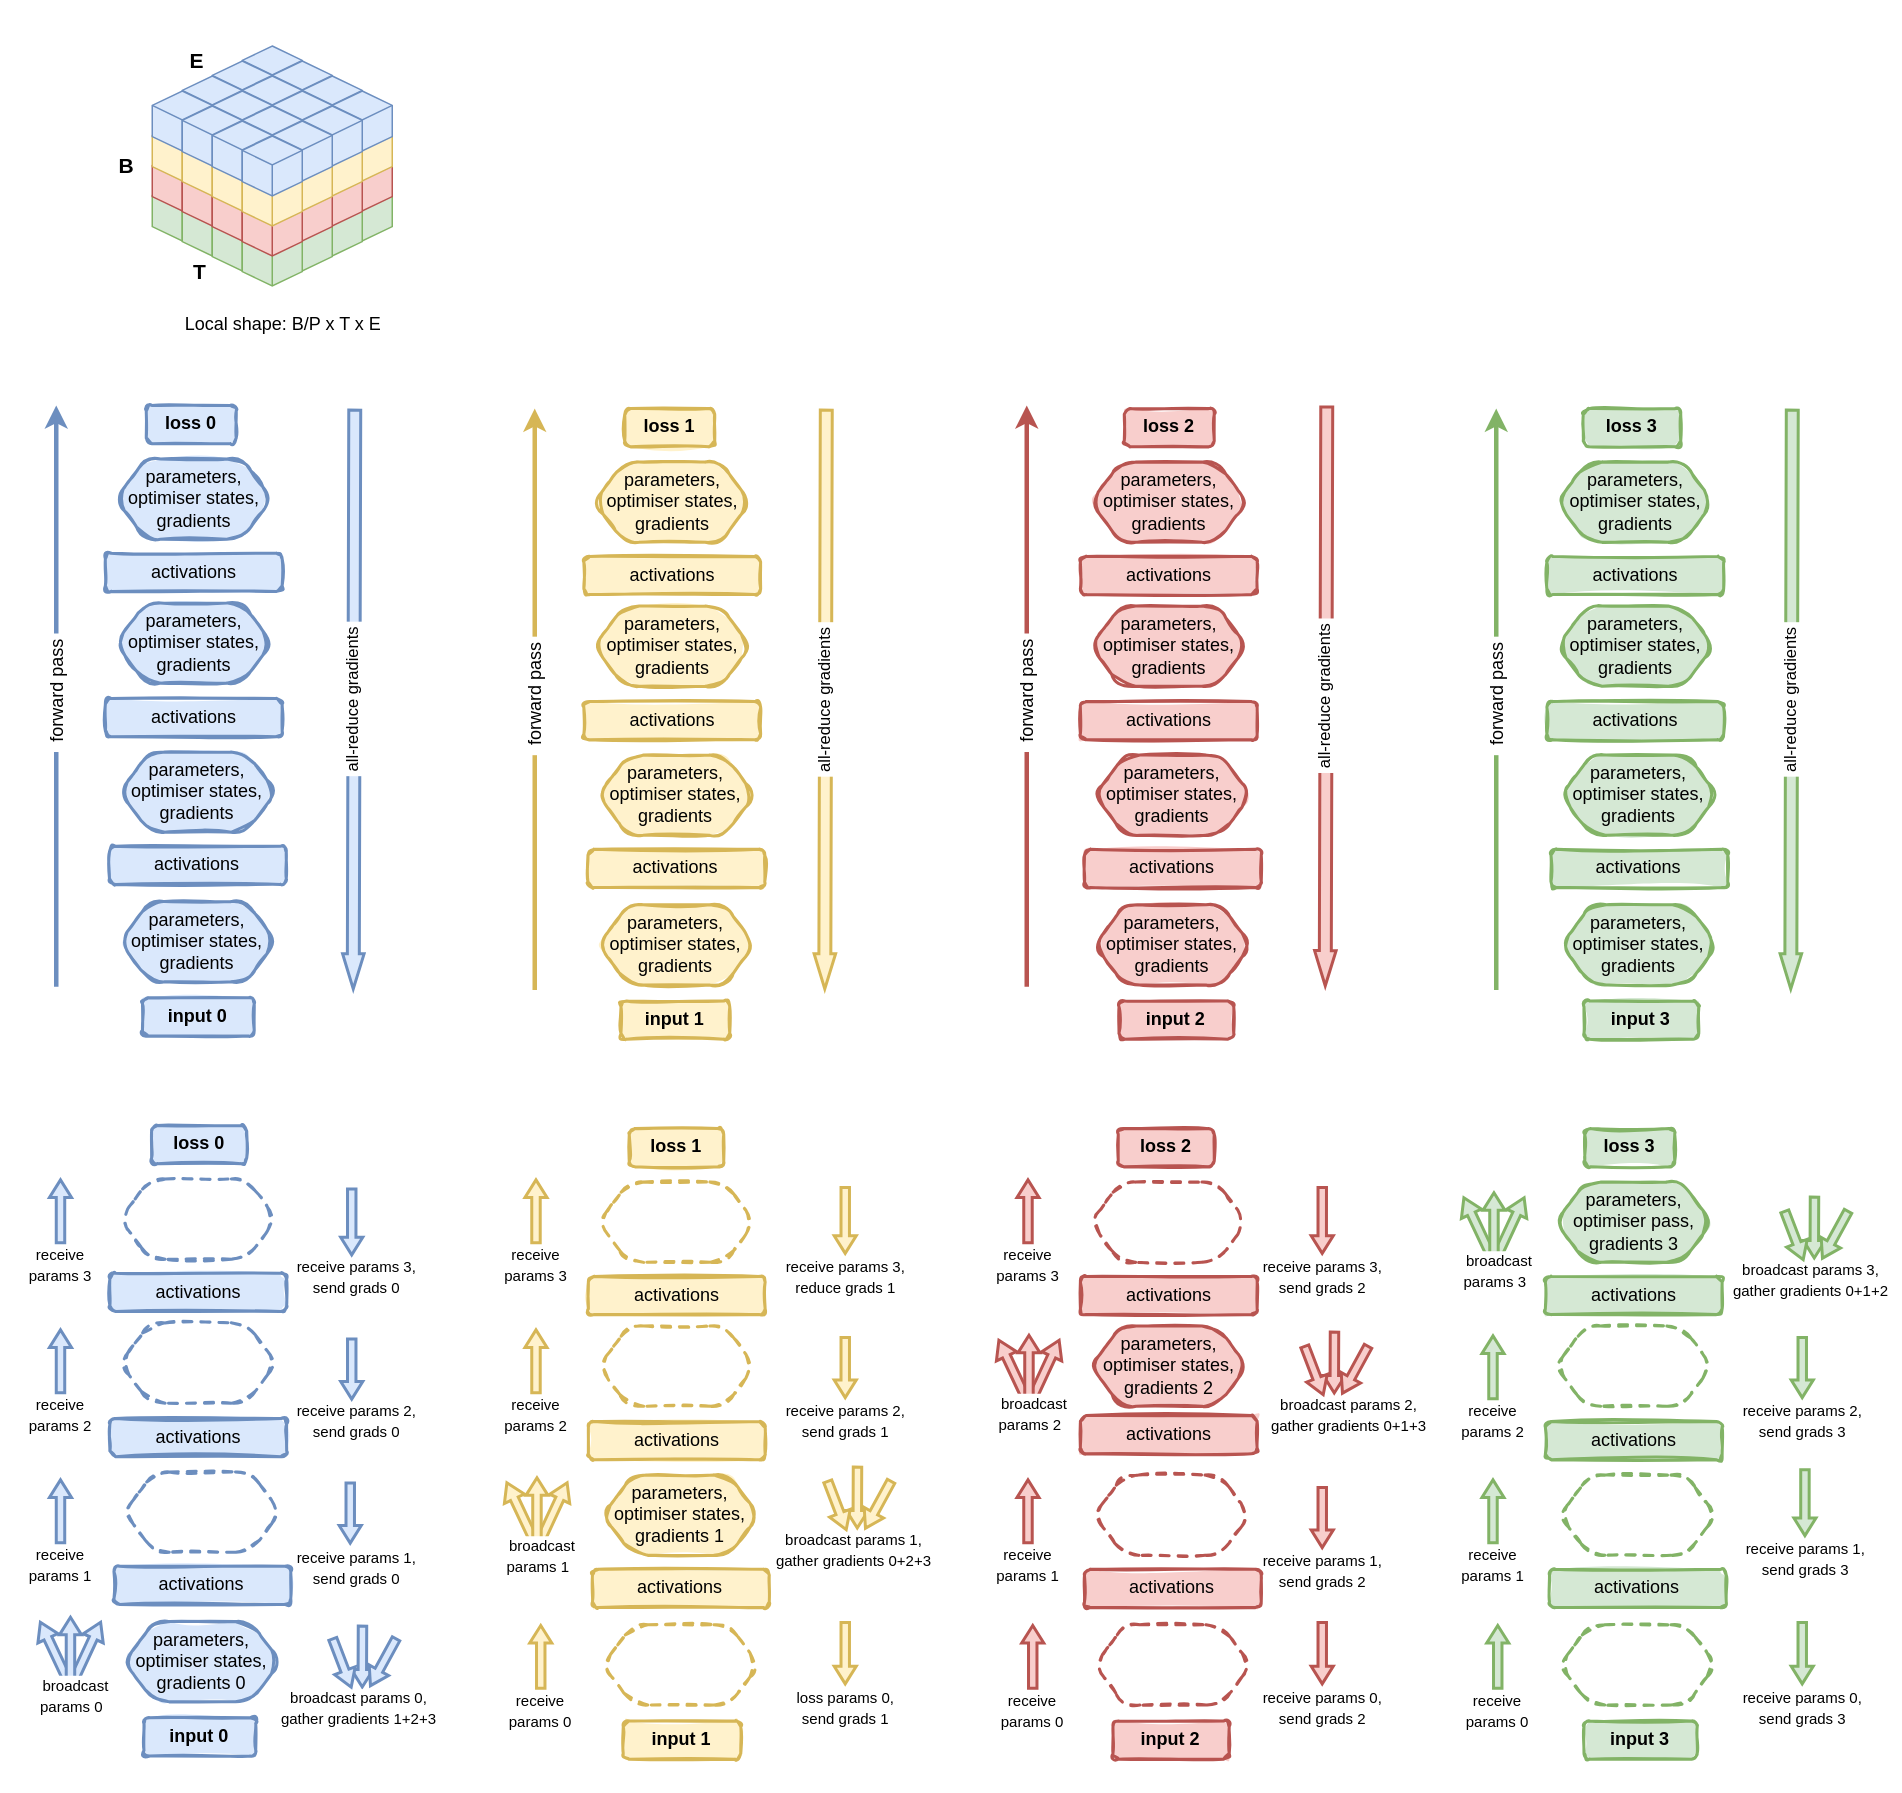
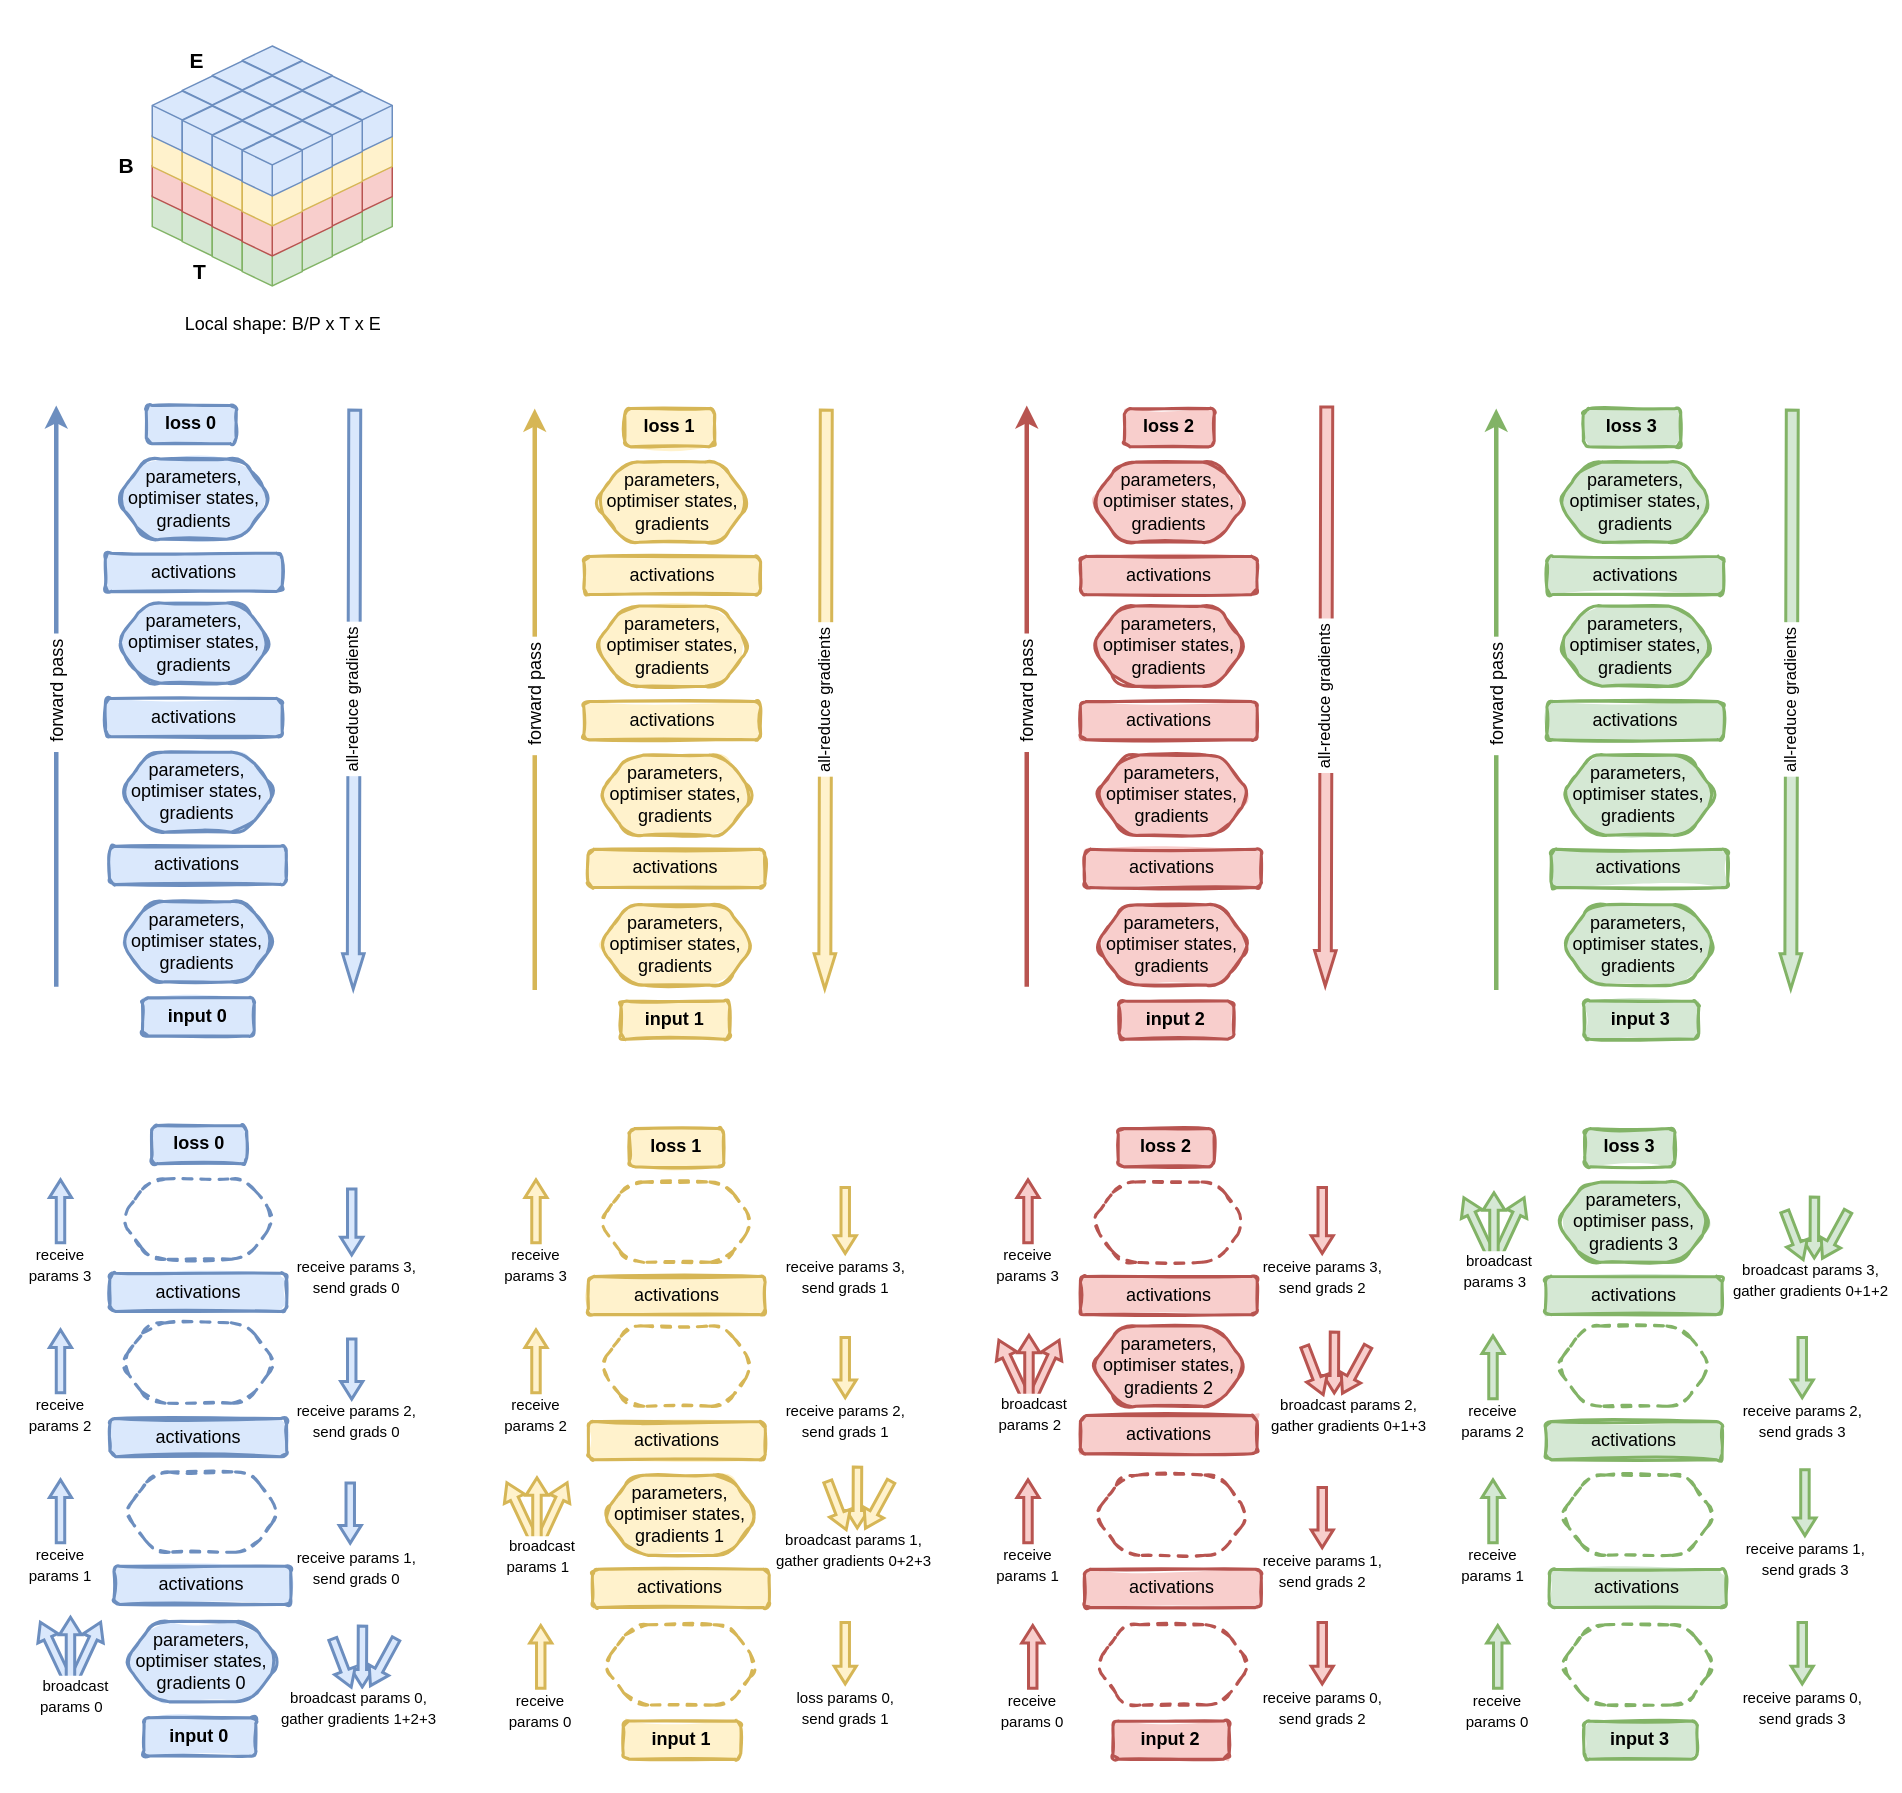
node "receive params 3, reduce grads 1": label "receive params 3, reduce grads 1" -> "receive params 3, send grads 1"
